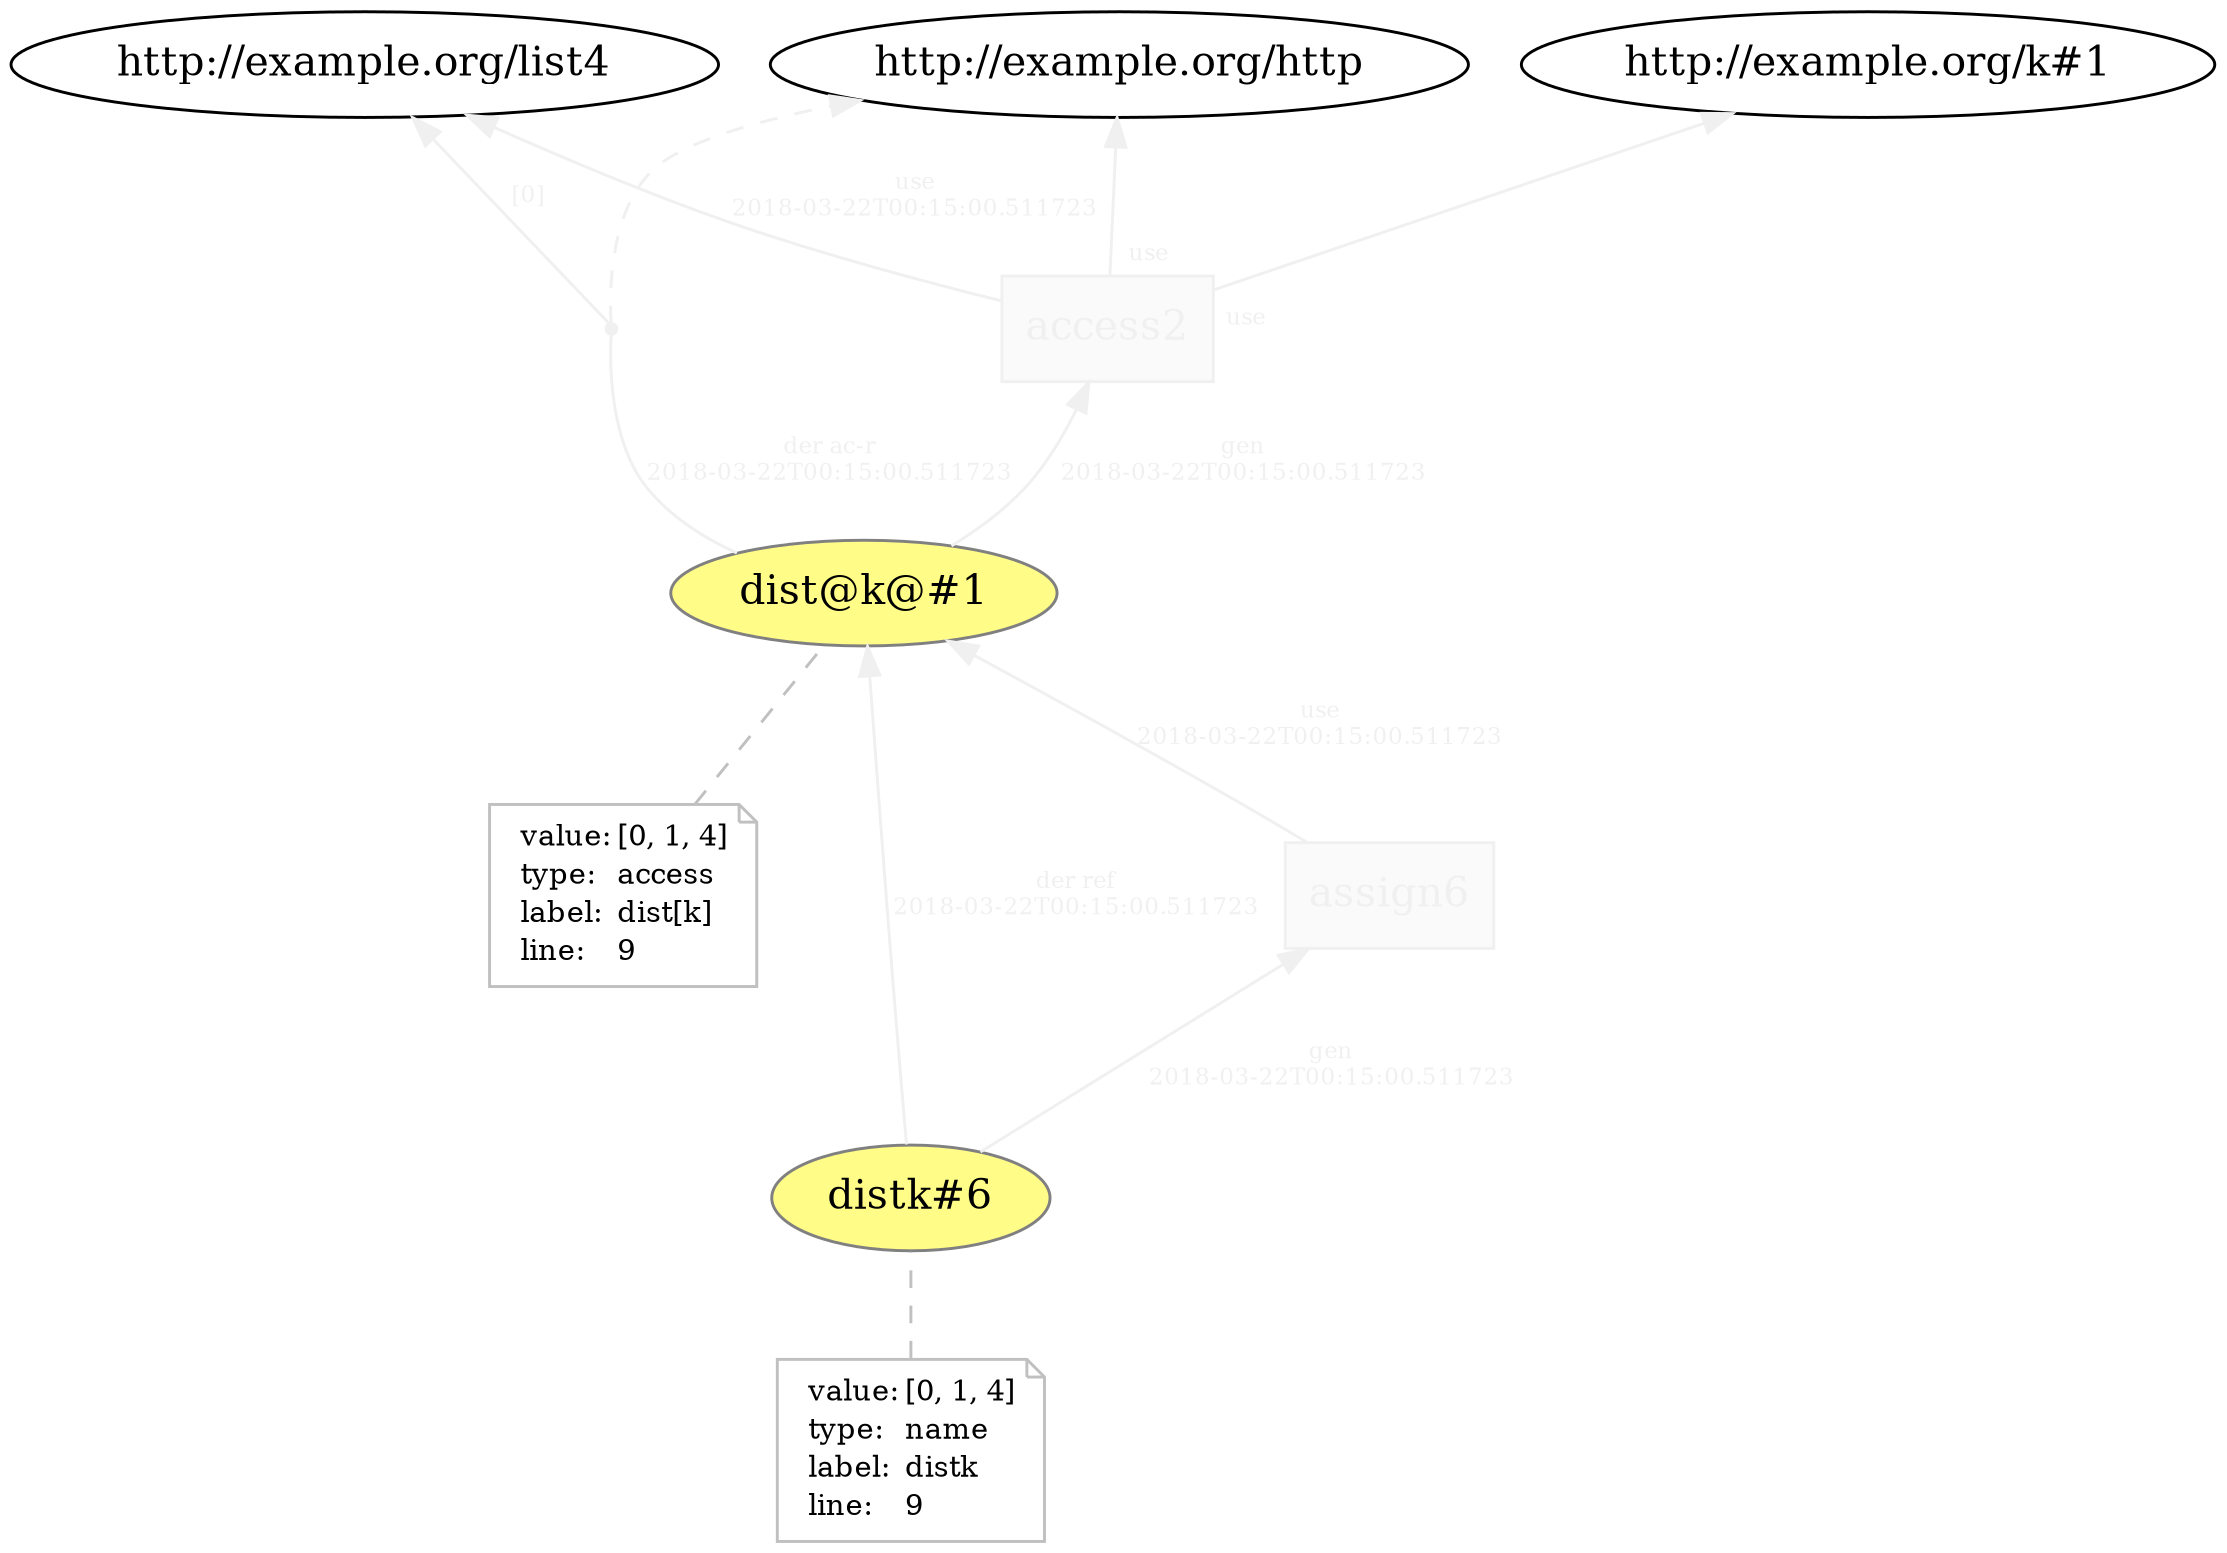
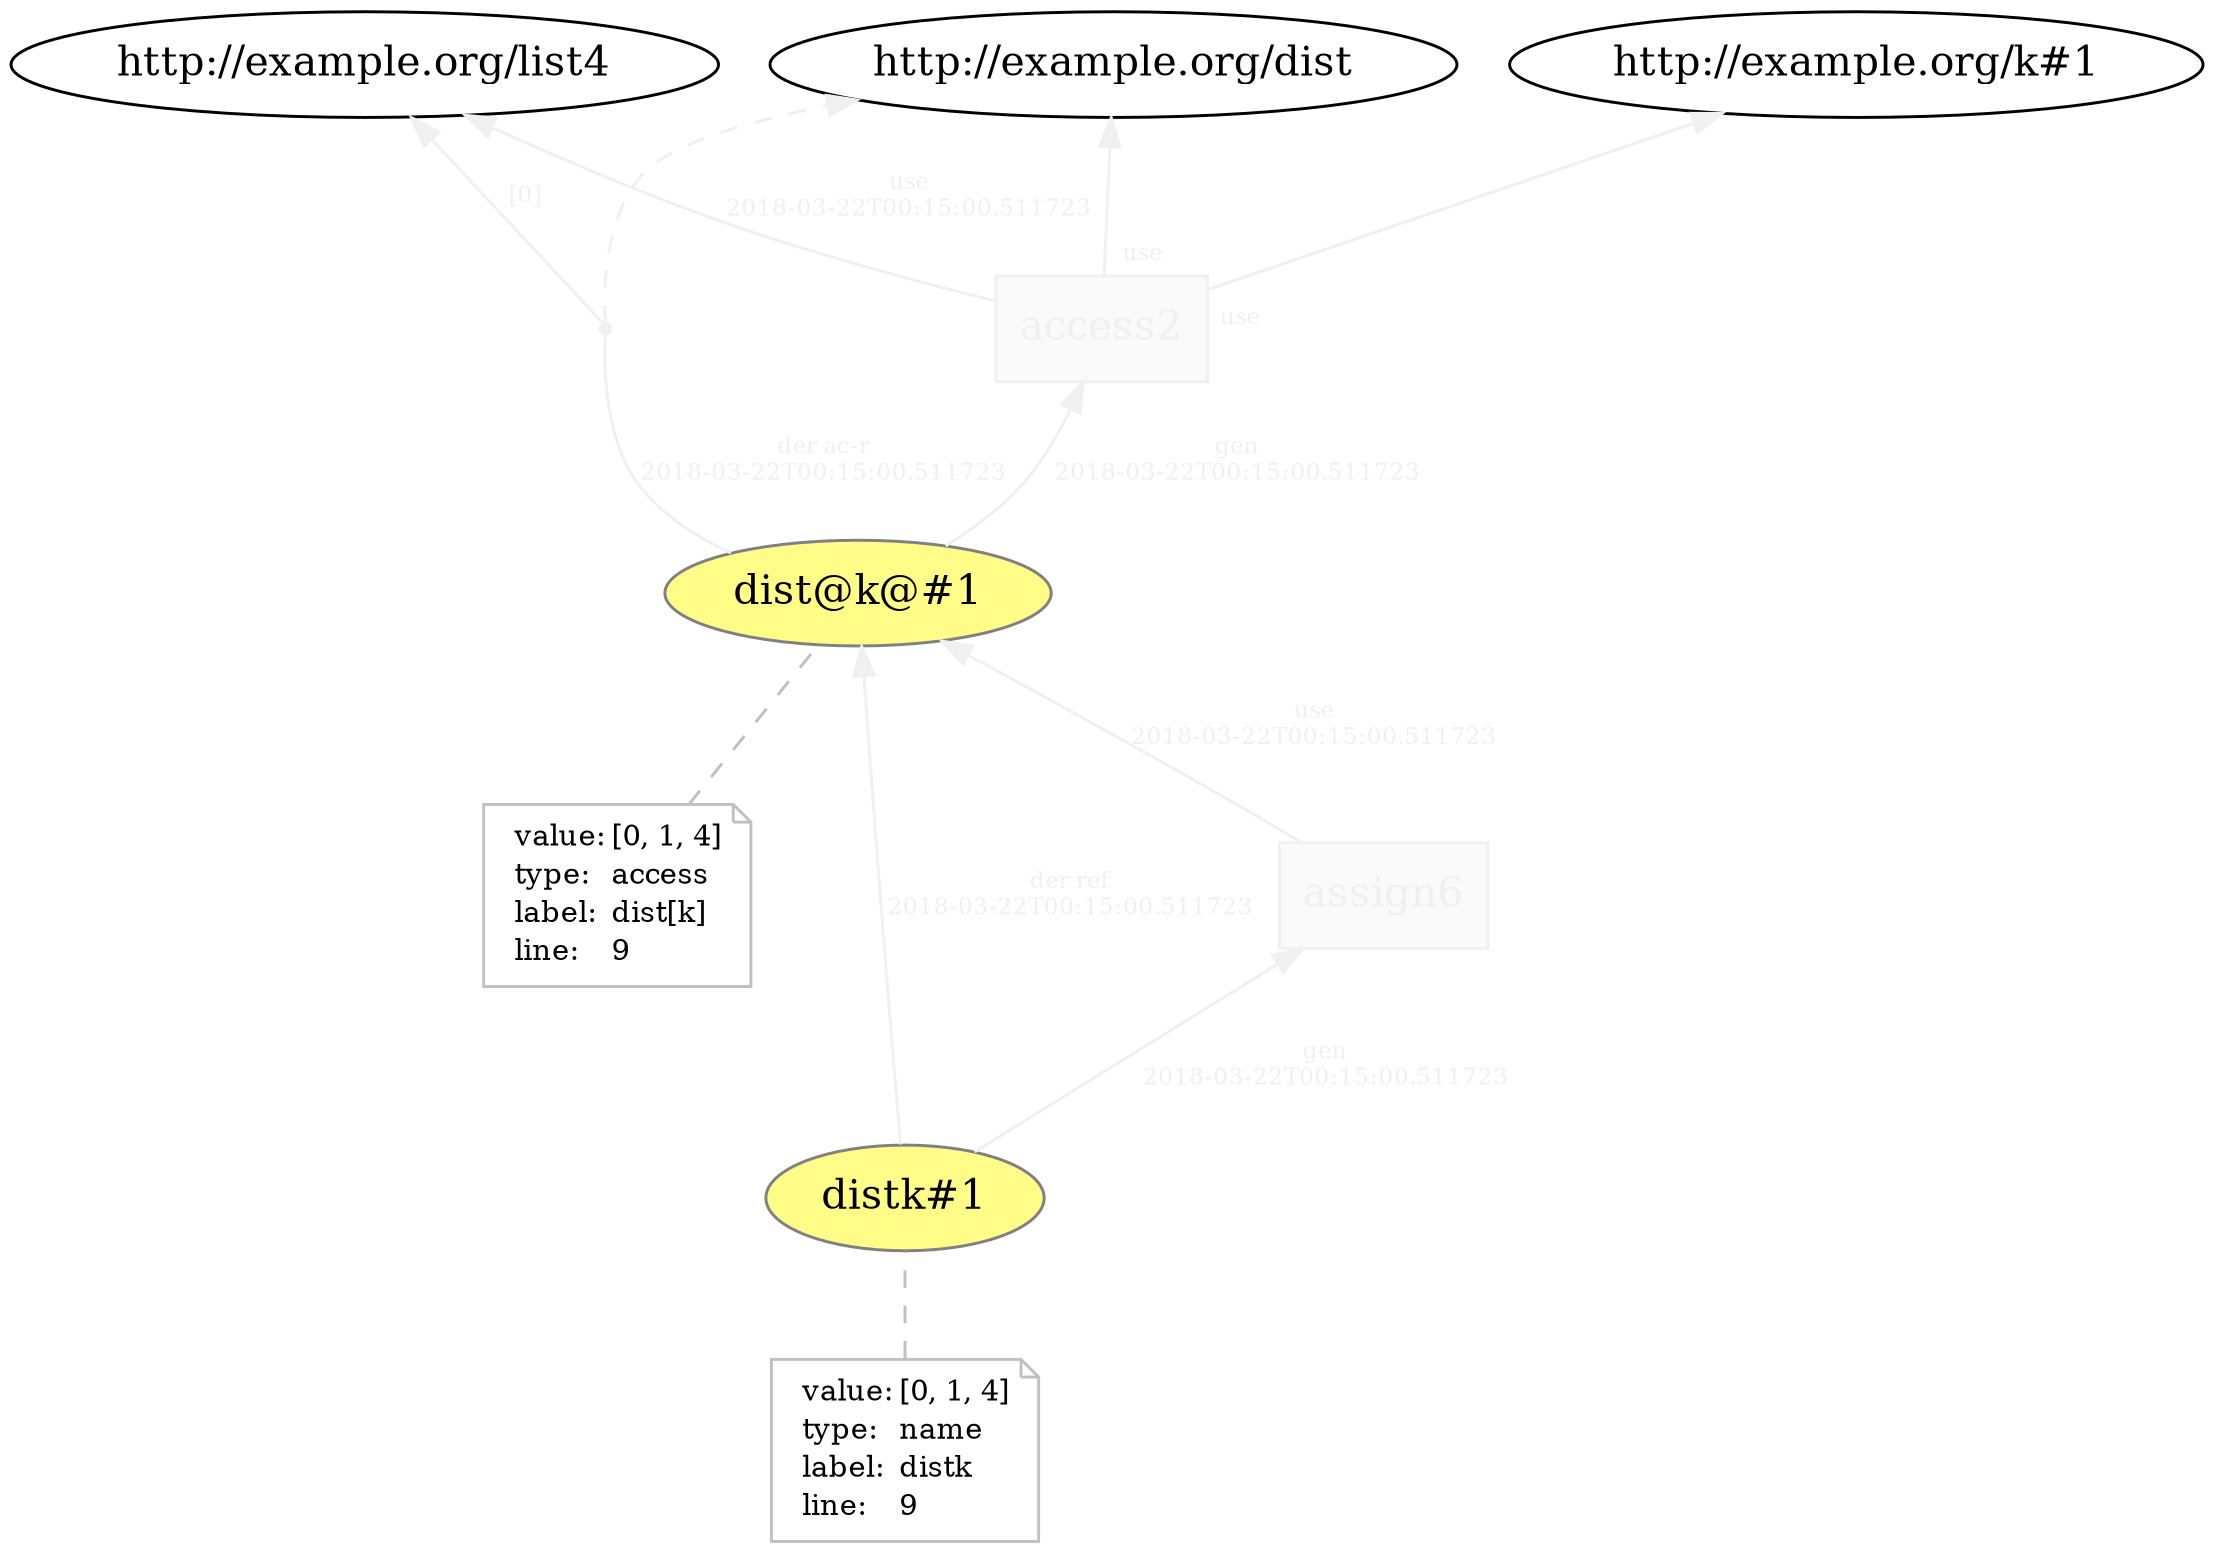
node "http://example.org/http": label "http://example.org/http" -> "http://example.org/dist"
node "distk#6": label "distk#6" -> "distk#1"
